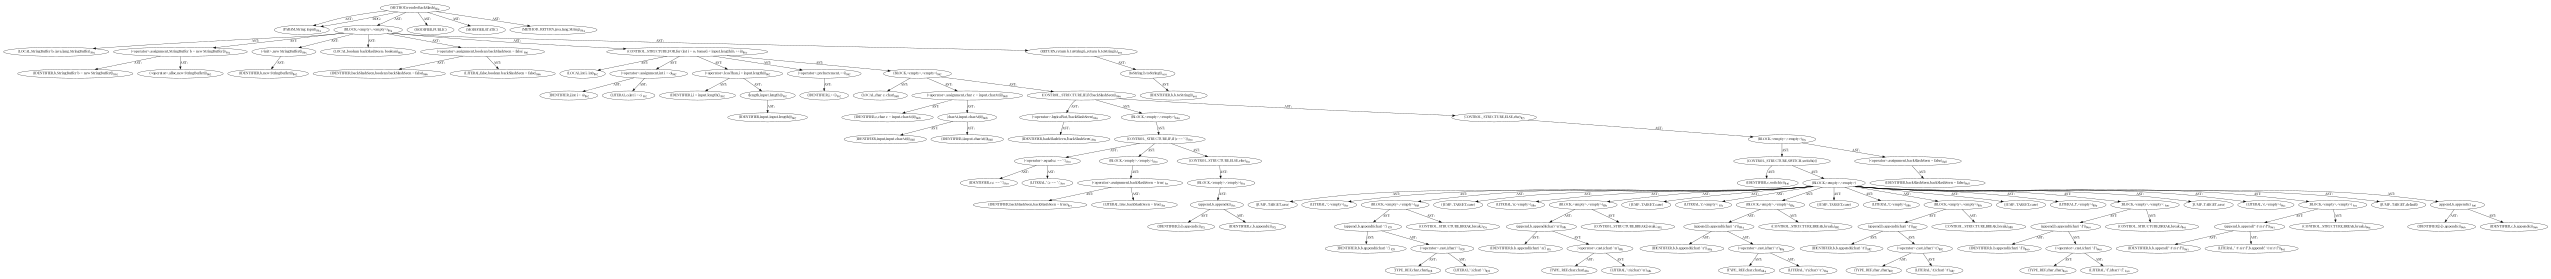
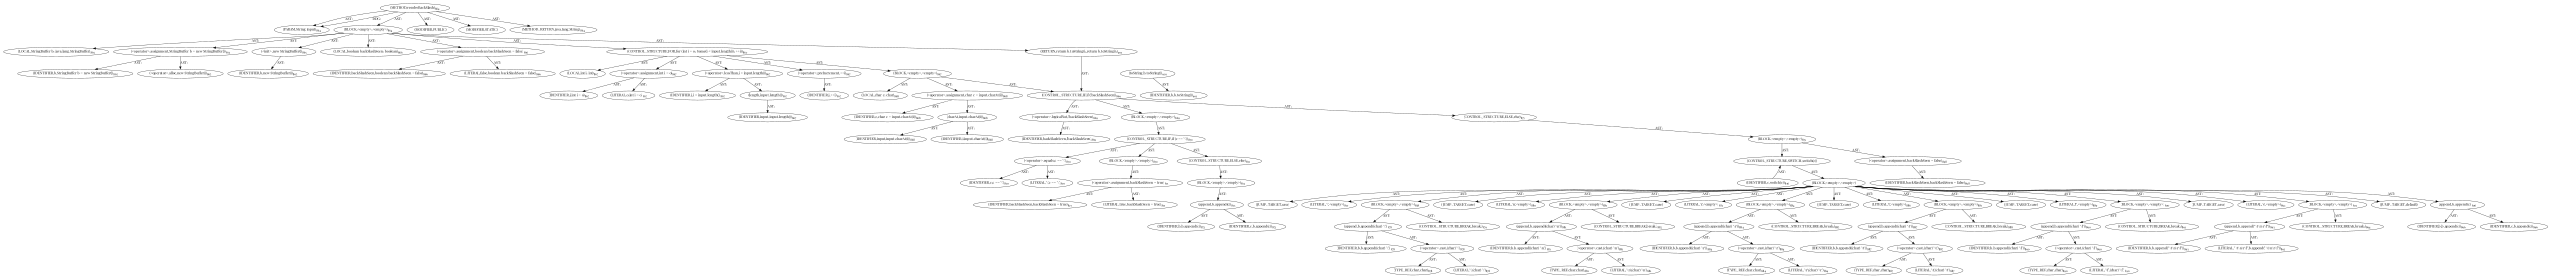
edge "(RETURN,return b.toString();,return b.toString();)" -> "(toString,b.toString())": now "(RETURN,return b.toString();,return b.toString();)" -> "(CONTROL_STRUCTURE,IF,if (!backSlashSeen))"
edge "(CONTROL_STRUCTURE,SWITCH,switch(c))" -> "(IDENTIFIER,c,switch(c))": reversed
